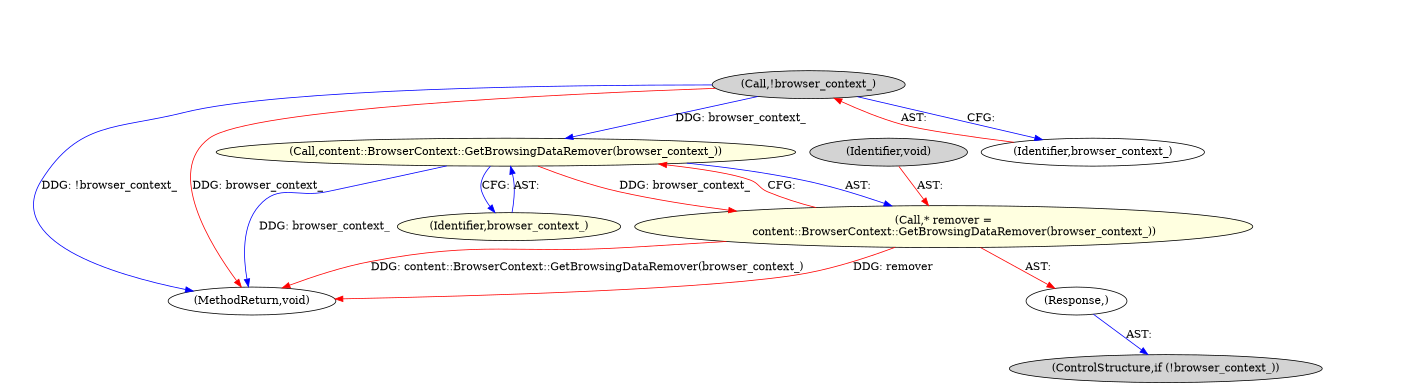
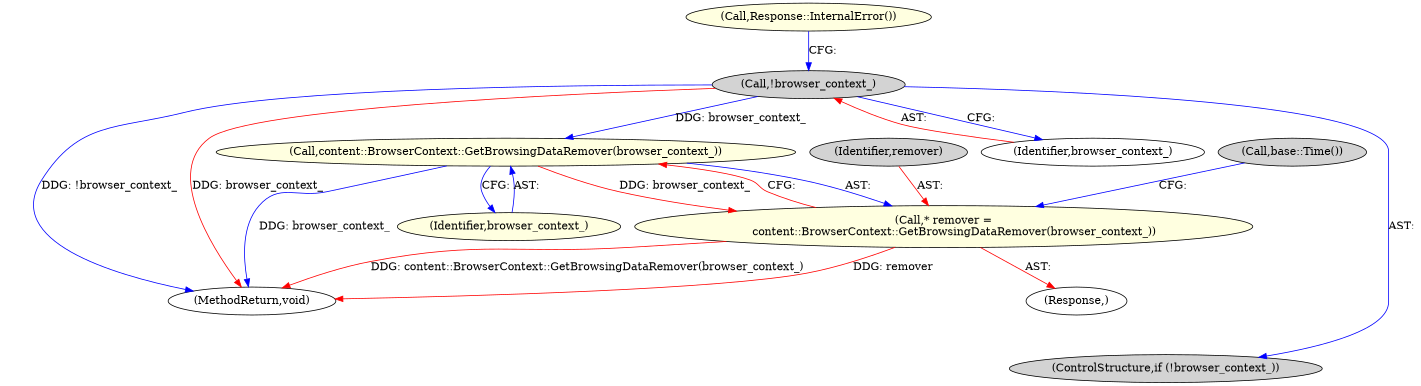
node "(Call,Response::InternalError())": added
node "(Identifier,void)": label "(Identifier,void)" -> "(Identifier,remover)"
node "(Call,base::Time())": added
edge "(Response,)" -> "(ControlStructure,if (!browser_context_))": now "(Call,!browser_context_)" -> "(ControlStructure,if (!browser_context_))"
